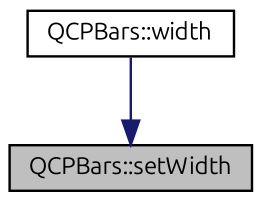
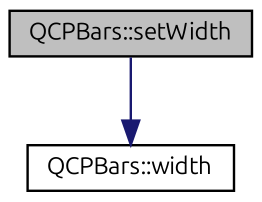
edge "QCPBars::width" -> "QCPBars::setWidth": reversed
